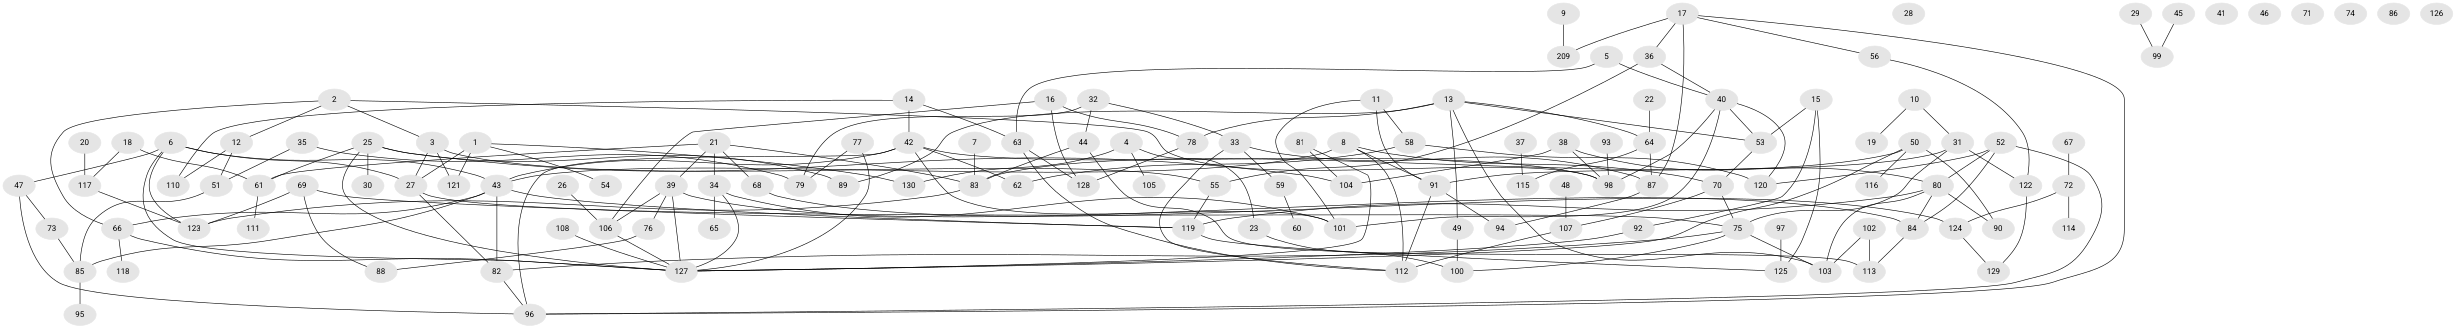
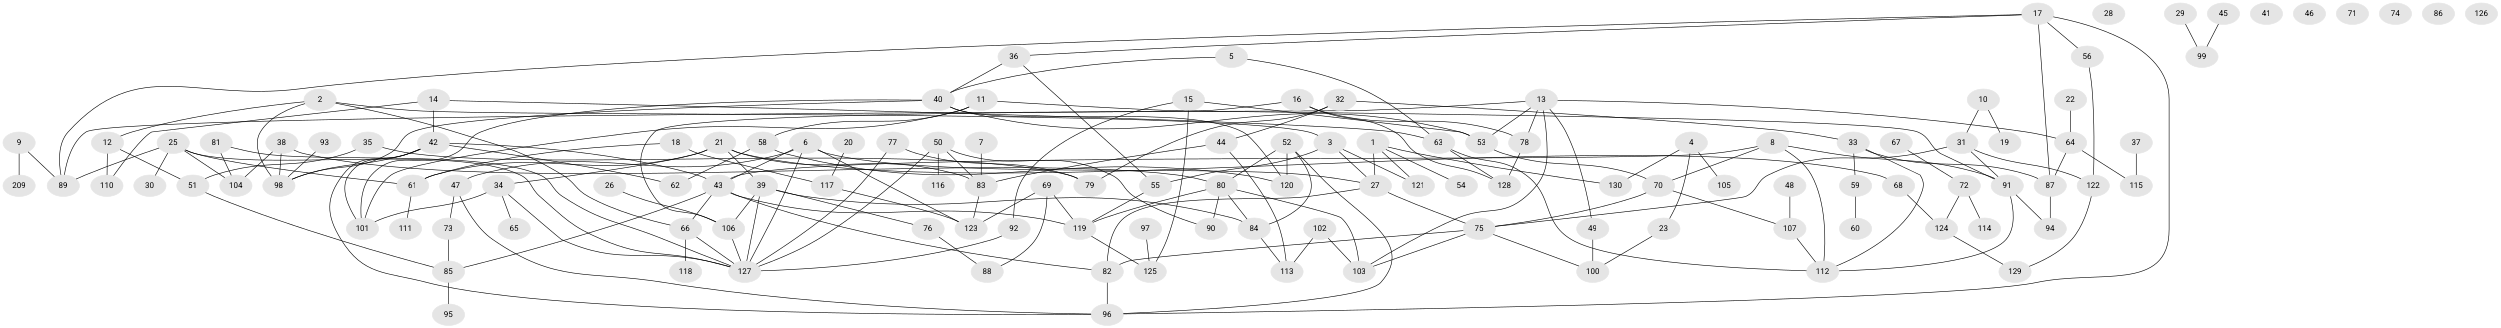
edge "17" -- "209": now "17" -- "89"
edge "9" -- "89": added
node "108": removed
